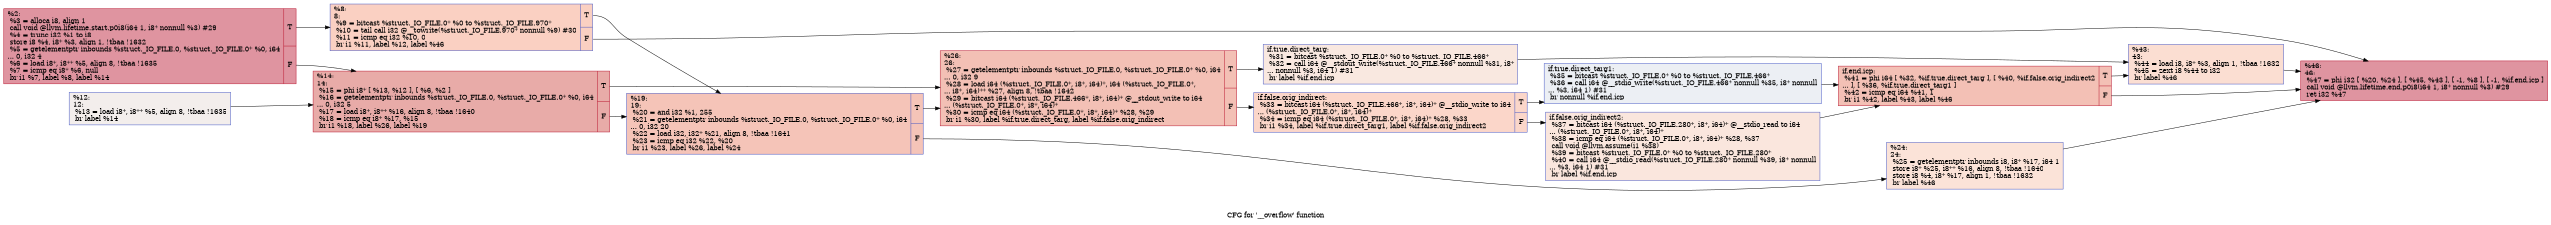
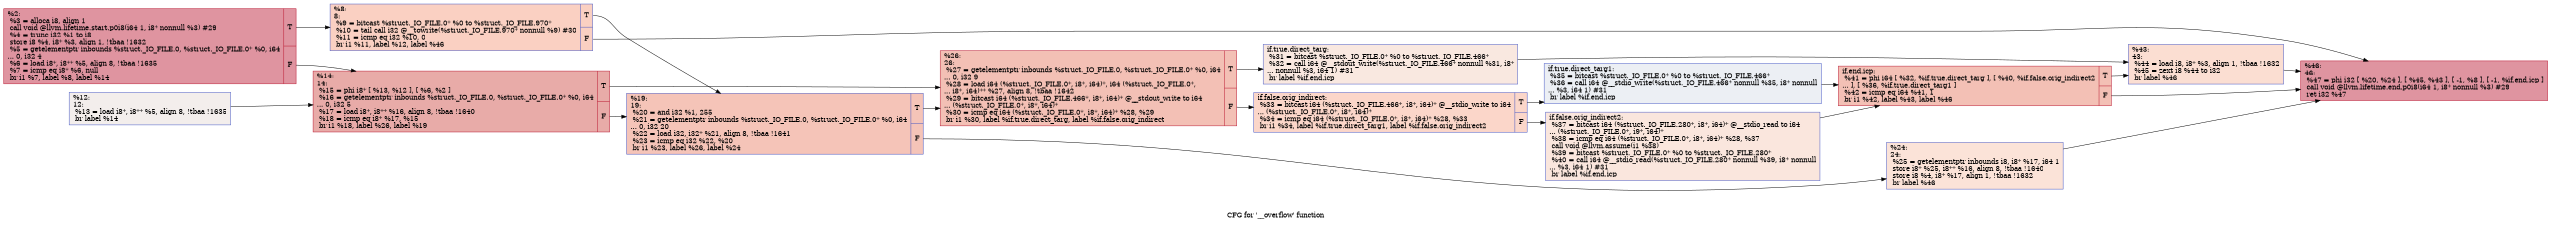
node "if.true.direct_targ1:": text "br nonnull %if.end.icp" -> "br label %if.end.icp"
node "if.false.orig_indirect2:": text "... (%struct._IO_FILE.0*, i8*, i64)*" -> "... (%struct._IO_FILE.0*, i9*, i64)*"
